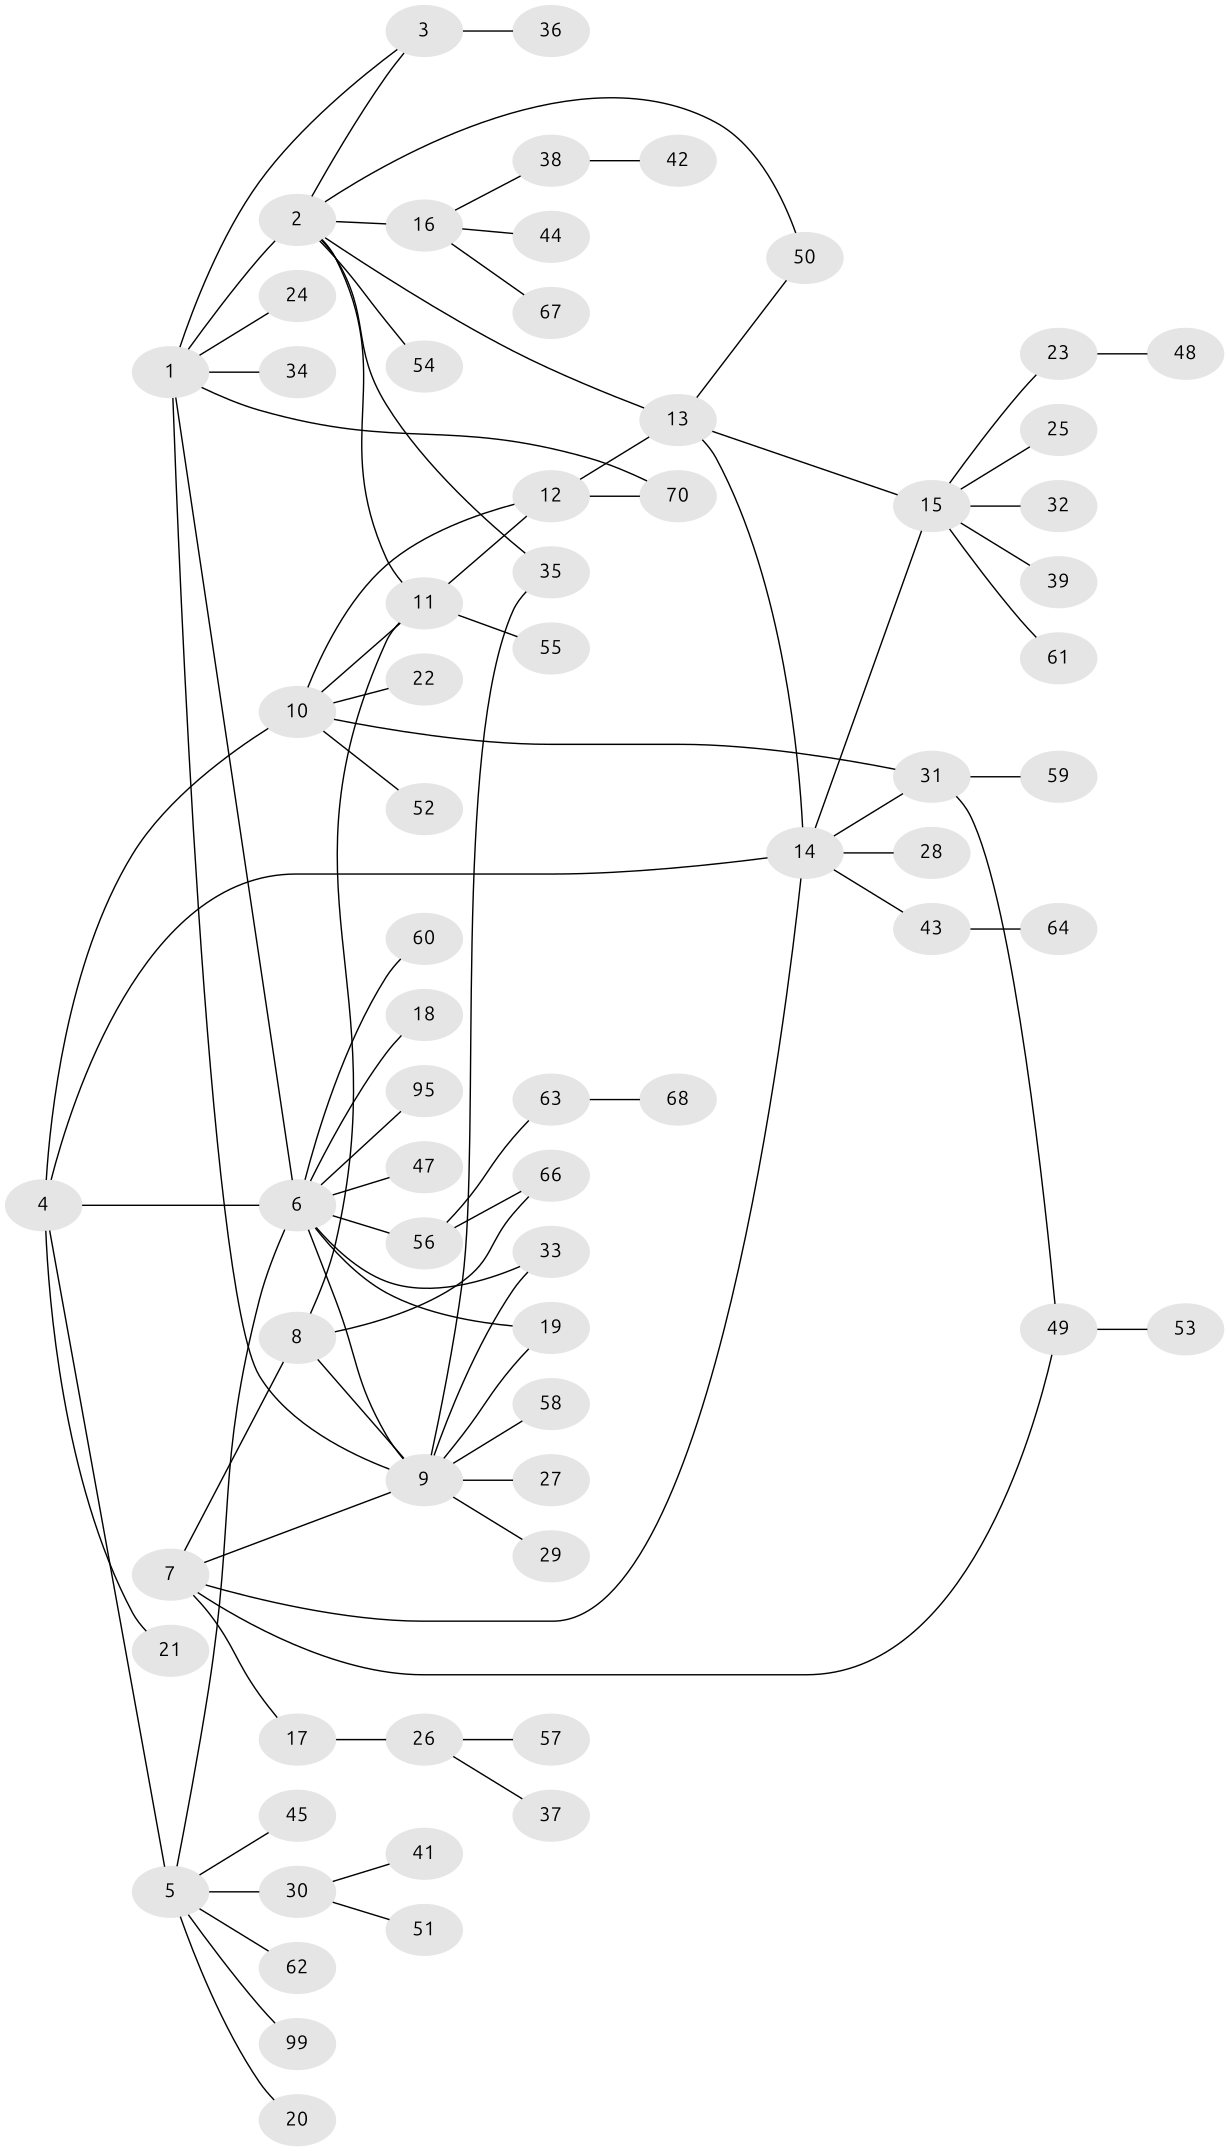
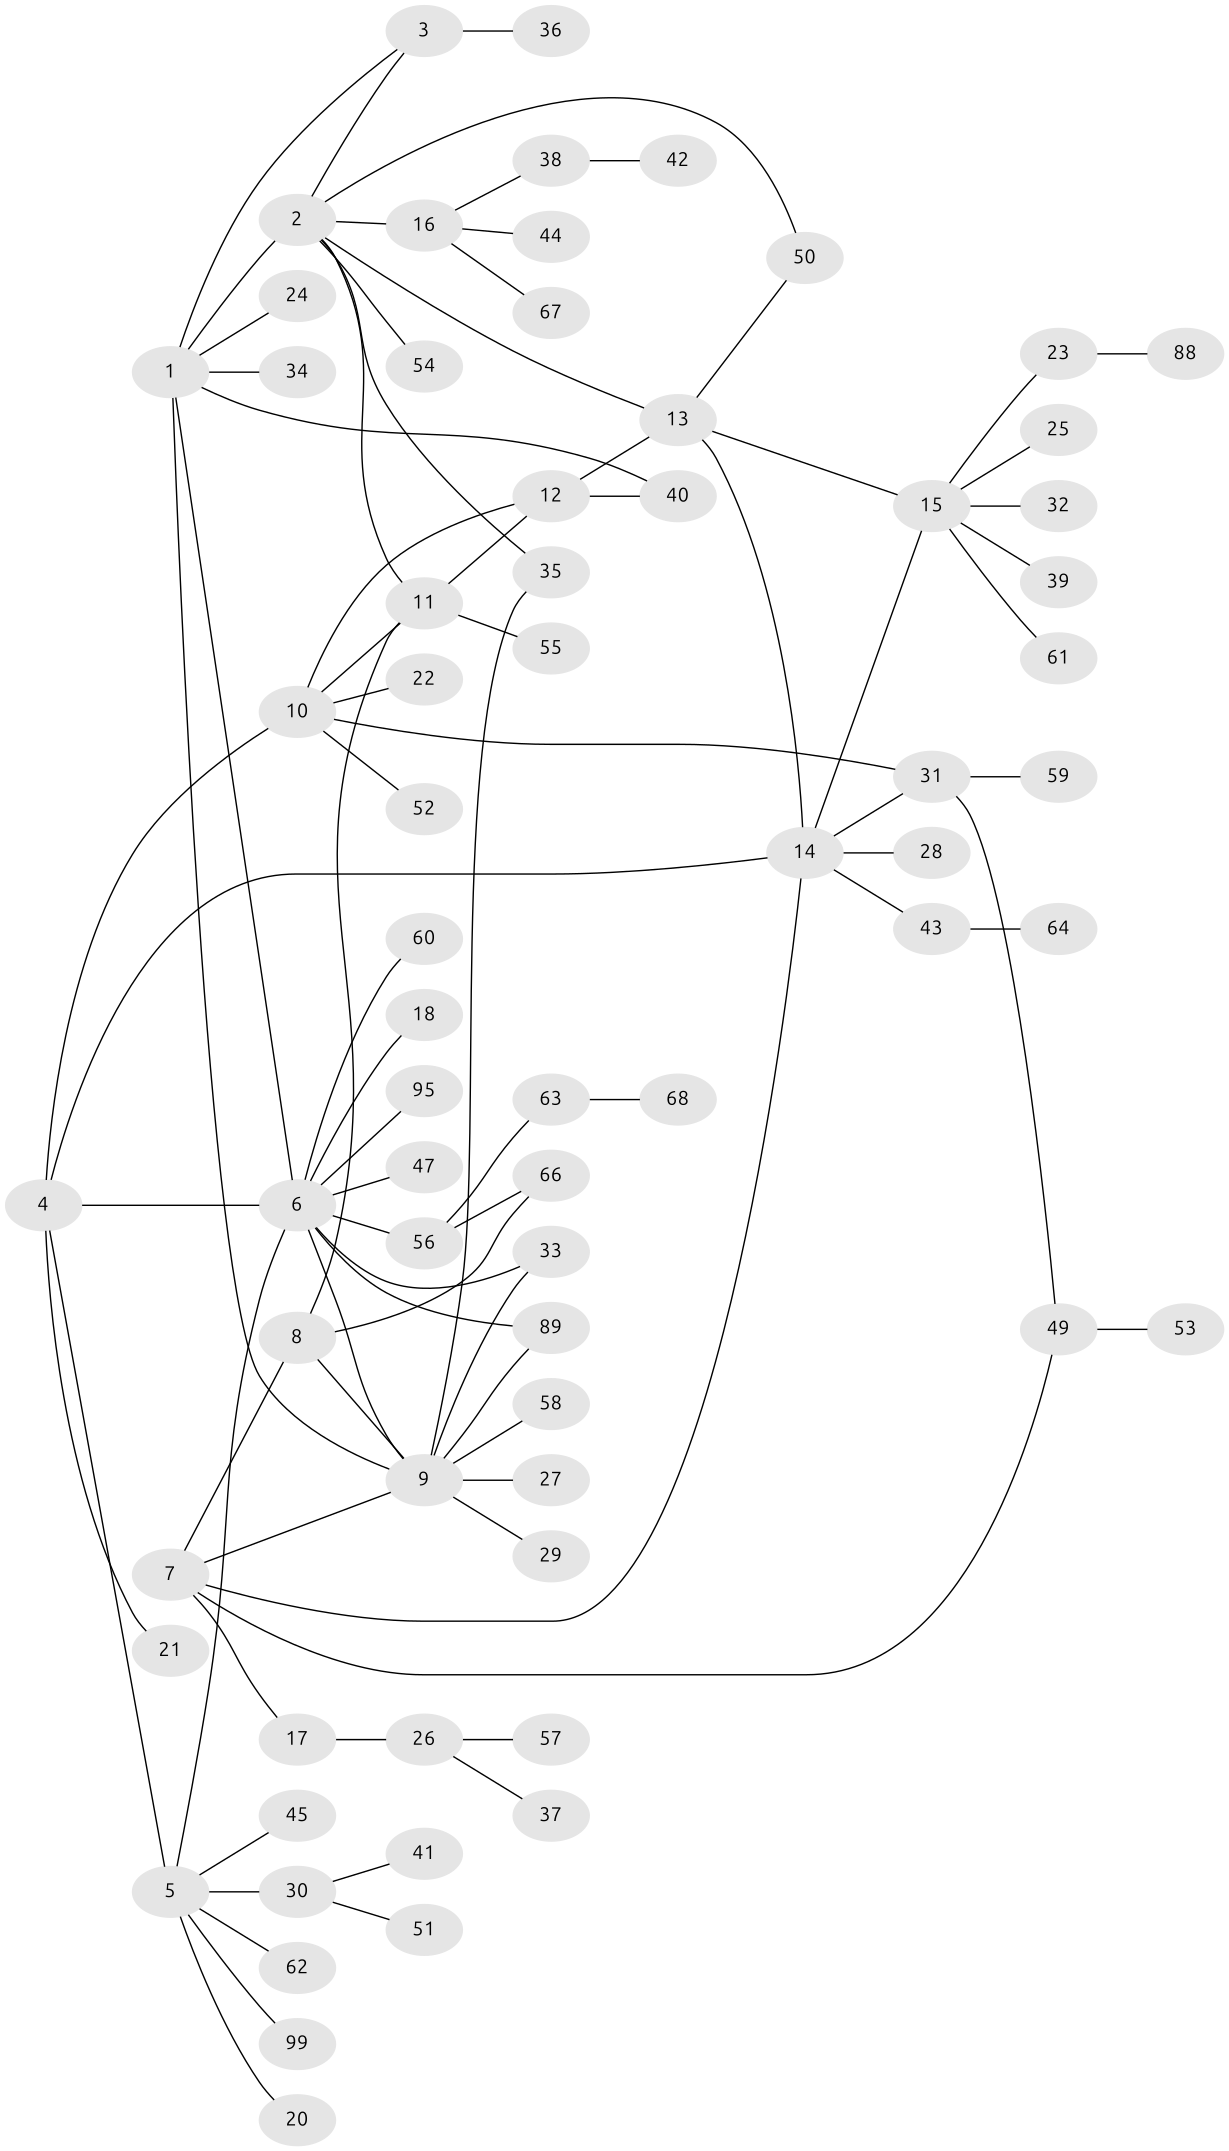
node "48": label "48" -> "88"
node "70": label "70" -> "40"
node "19": label "19" -> "89"
